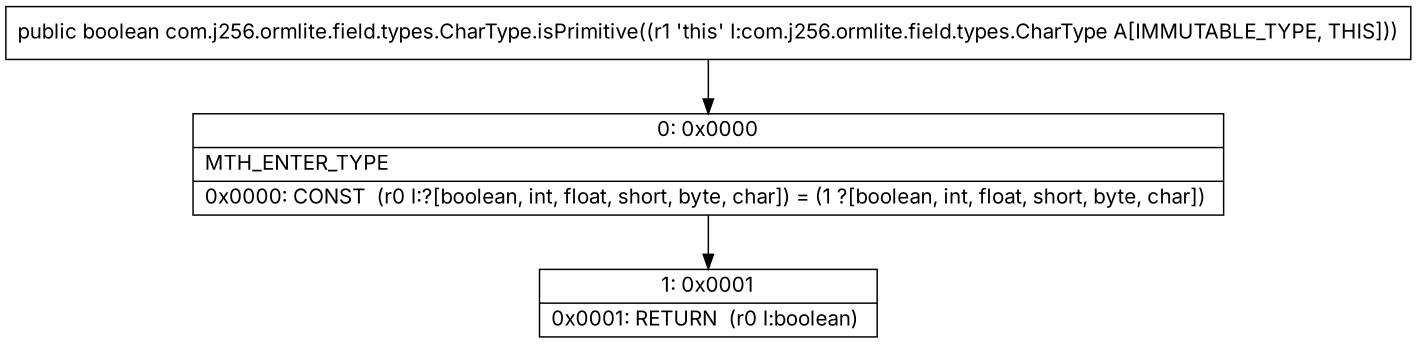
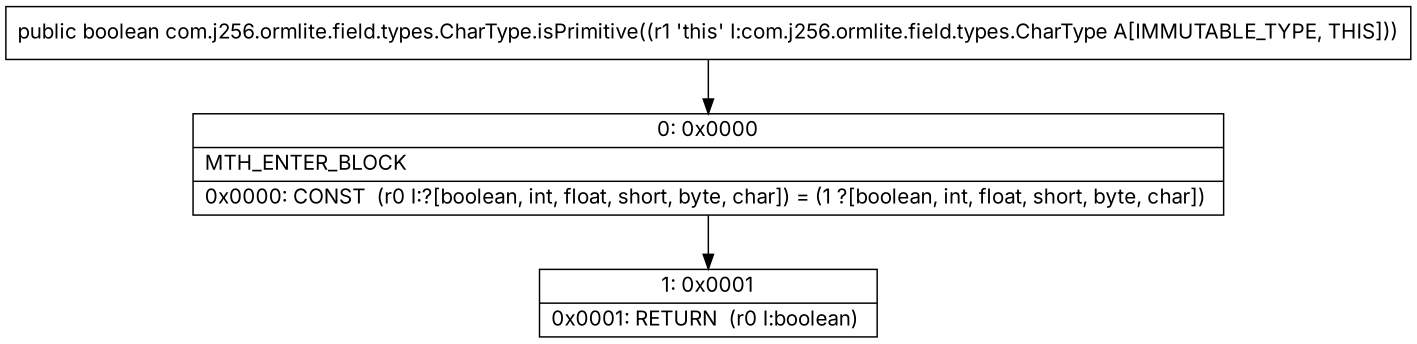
node "0: 0x0000": text "MTH_ENTER_TYPE" -> "MTH_ENTER_BLOCK"
